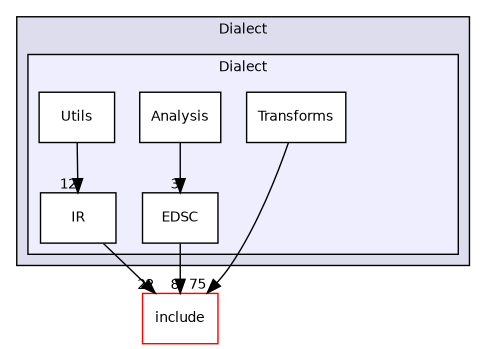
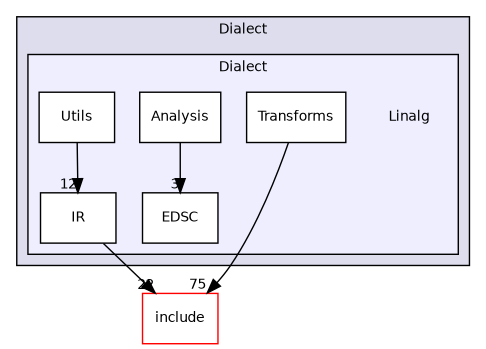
node "Linalg": added
edge "EDSC" -> "include": removed
